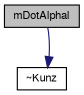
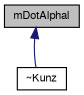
edge "mDotAlphal" -> "~Kunz": reversed
